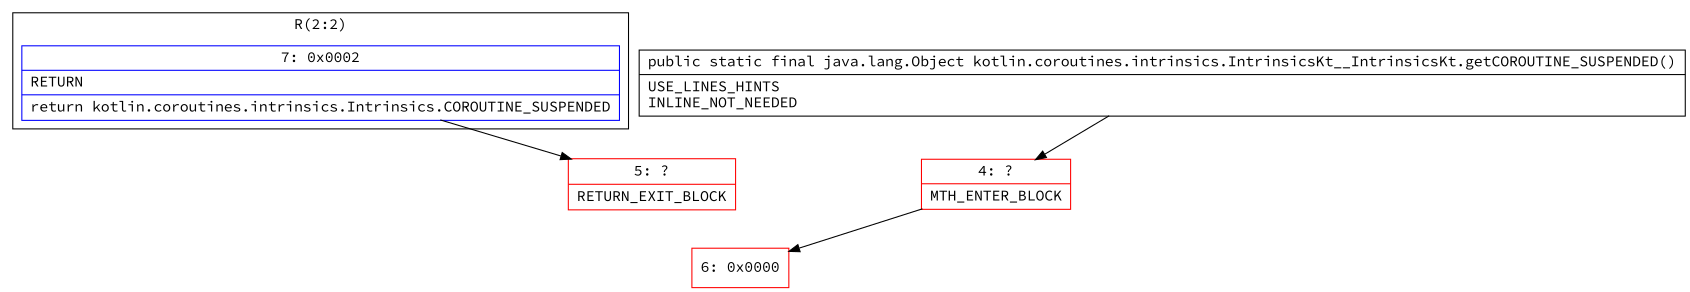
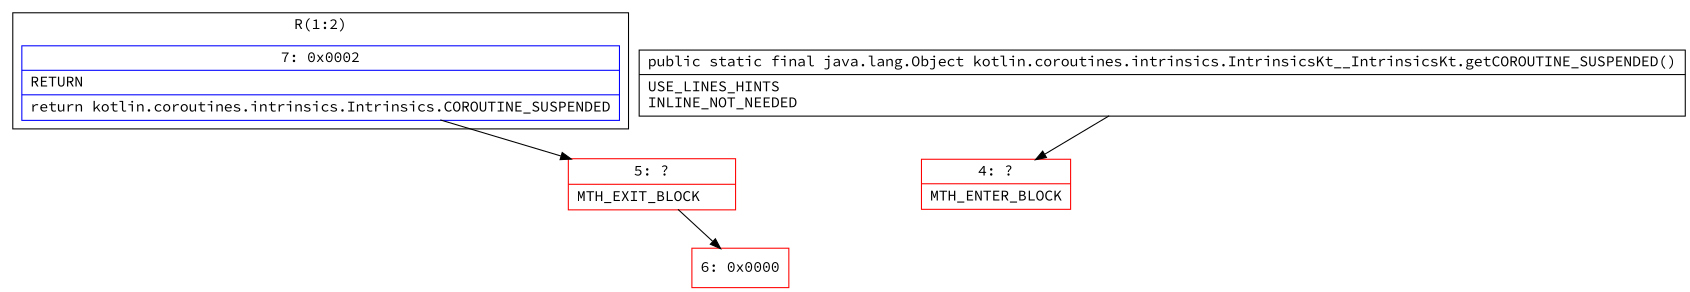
cluster "R(2:2)": label "R(2:2)" -> "R(1:2)"
node "5: ?": text "RETURN_EXIT_BLOCK" -> "MTH_EXIT_BLOCK"
edge "4: ?" -> "6: 0x0000": now "5: ?" -> "6: 0x0000"
